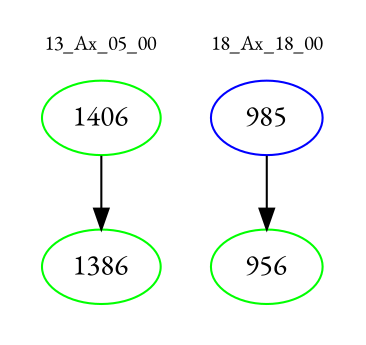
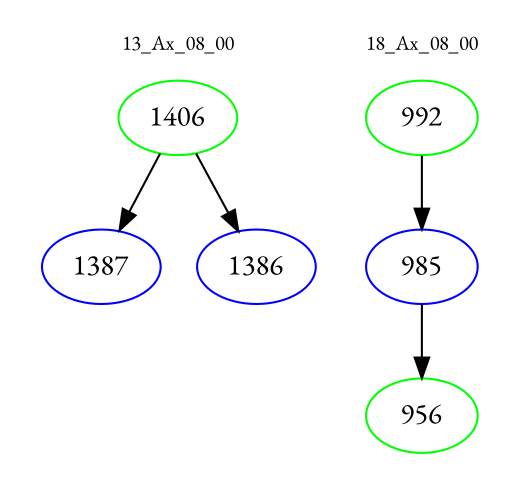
cluster "13_Ax_05_00": label "13_Ax_05_00" -> "13_Ax_08_00"
cluster "18_Ax_18_00": label "18_Ax_18_00" -> "18_Ax_08_00"
node "992": added
node "1386": color green -> blue
node "1387": added
